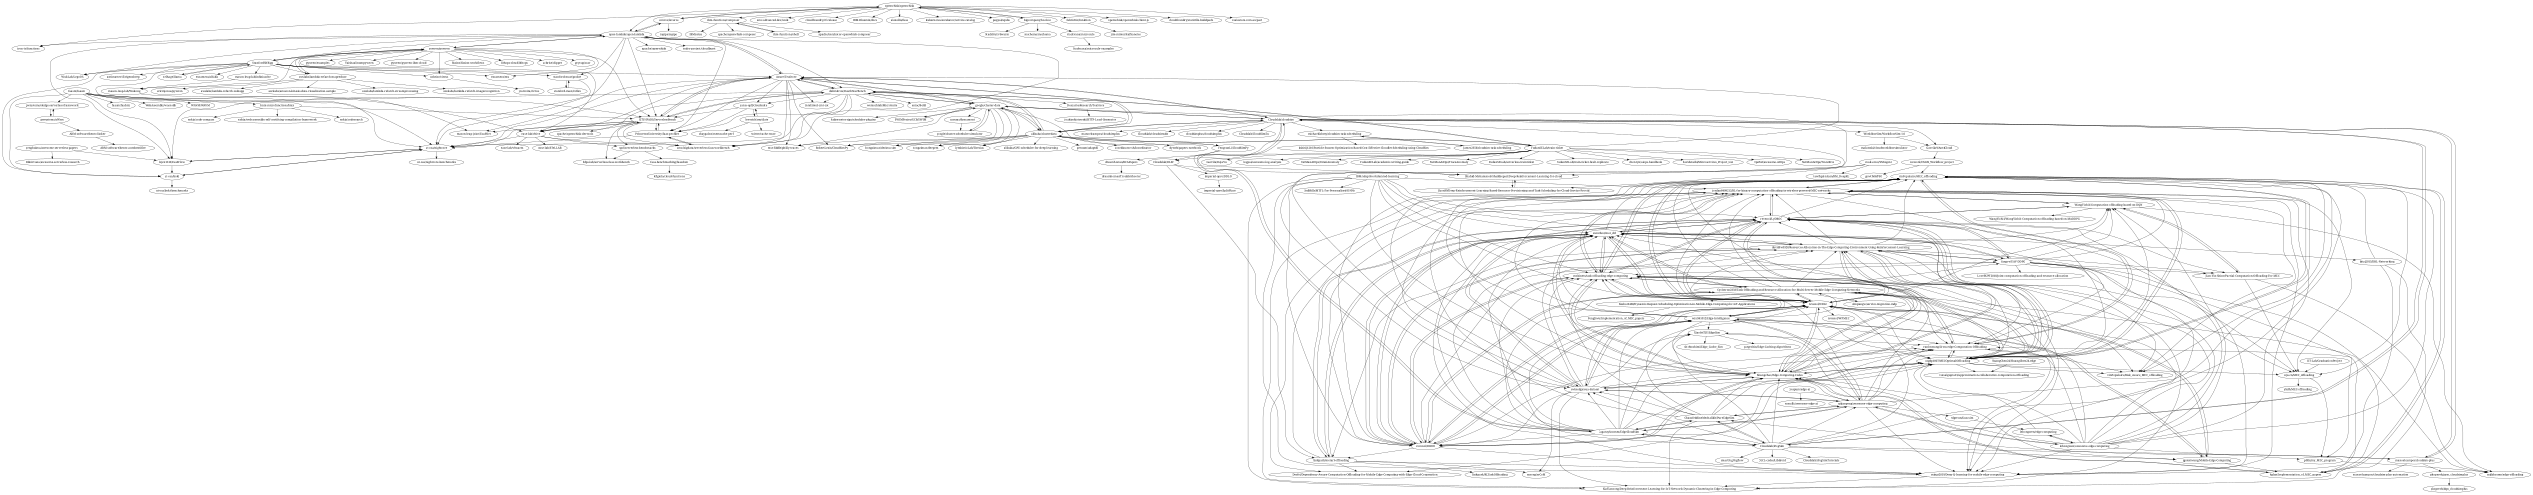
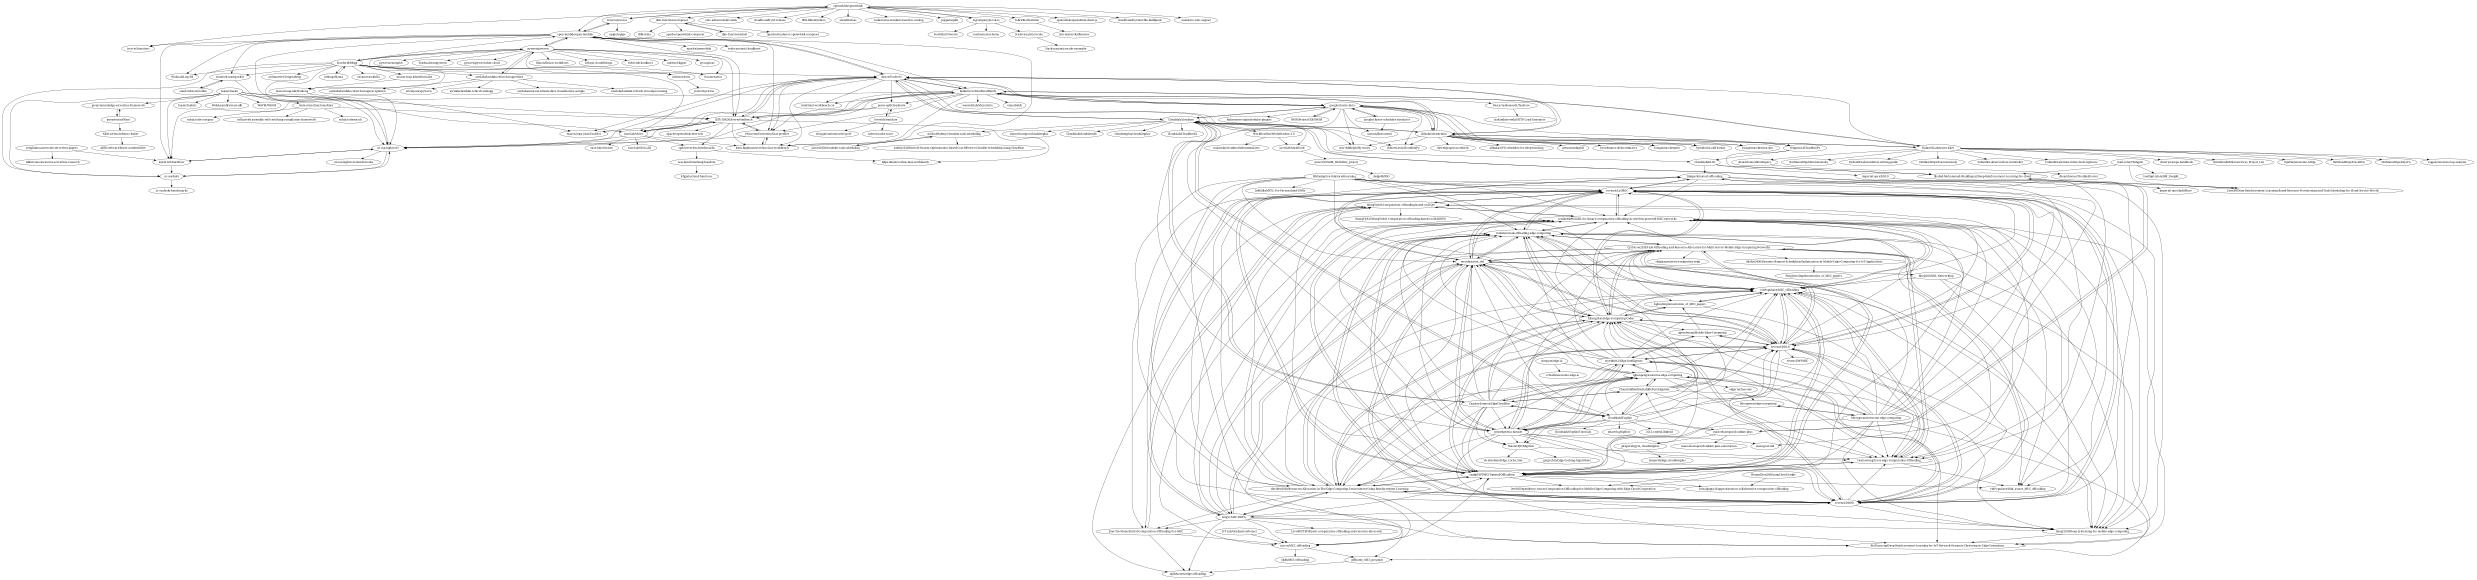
node "richford/cloudknot": added
node "intel/intel-cmt-cat": label "intel/intel-cmt-cat" -> "intel/intel-workbench-cat"
edge "camsas/firmament" -> "google/cluster-scheduler-simulator": reversed
node "Gavrila/DejaVu": label "Gavrila/DejaVu" -> "NetManAIOps/DejaVu"
edge "icework/CS249_Workflow_project" -> "vinPopulaire/MEC_offloading": now "IBM/adaptive-federated-learning" -> "vinPopulaire/MEC_offloading"
node "gowth08/PSO": label "gowth08/PSO" -> "sledge08/PSO"
node "linkpark/RLTaskOffloading": removed
